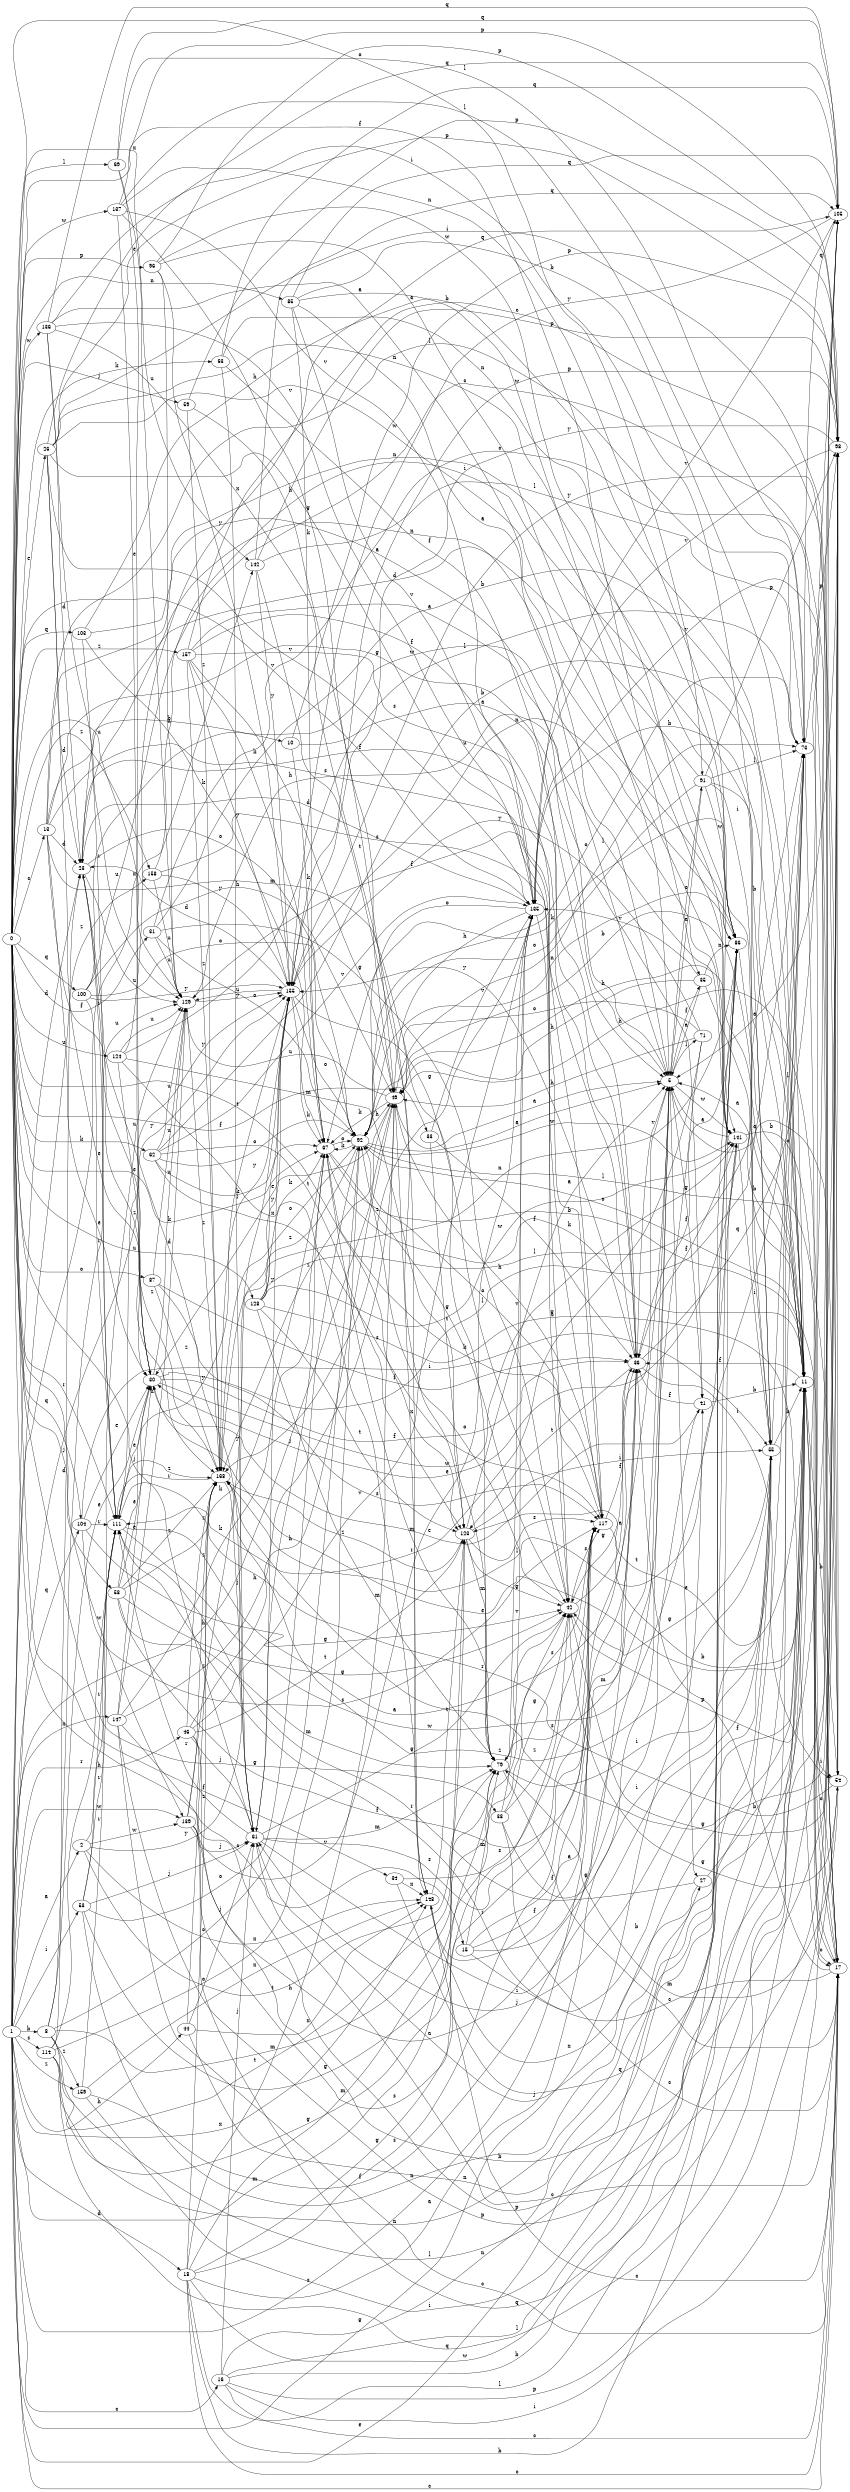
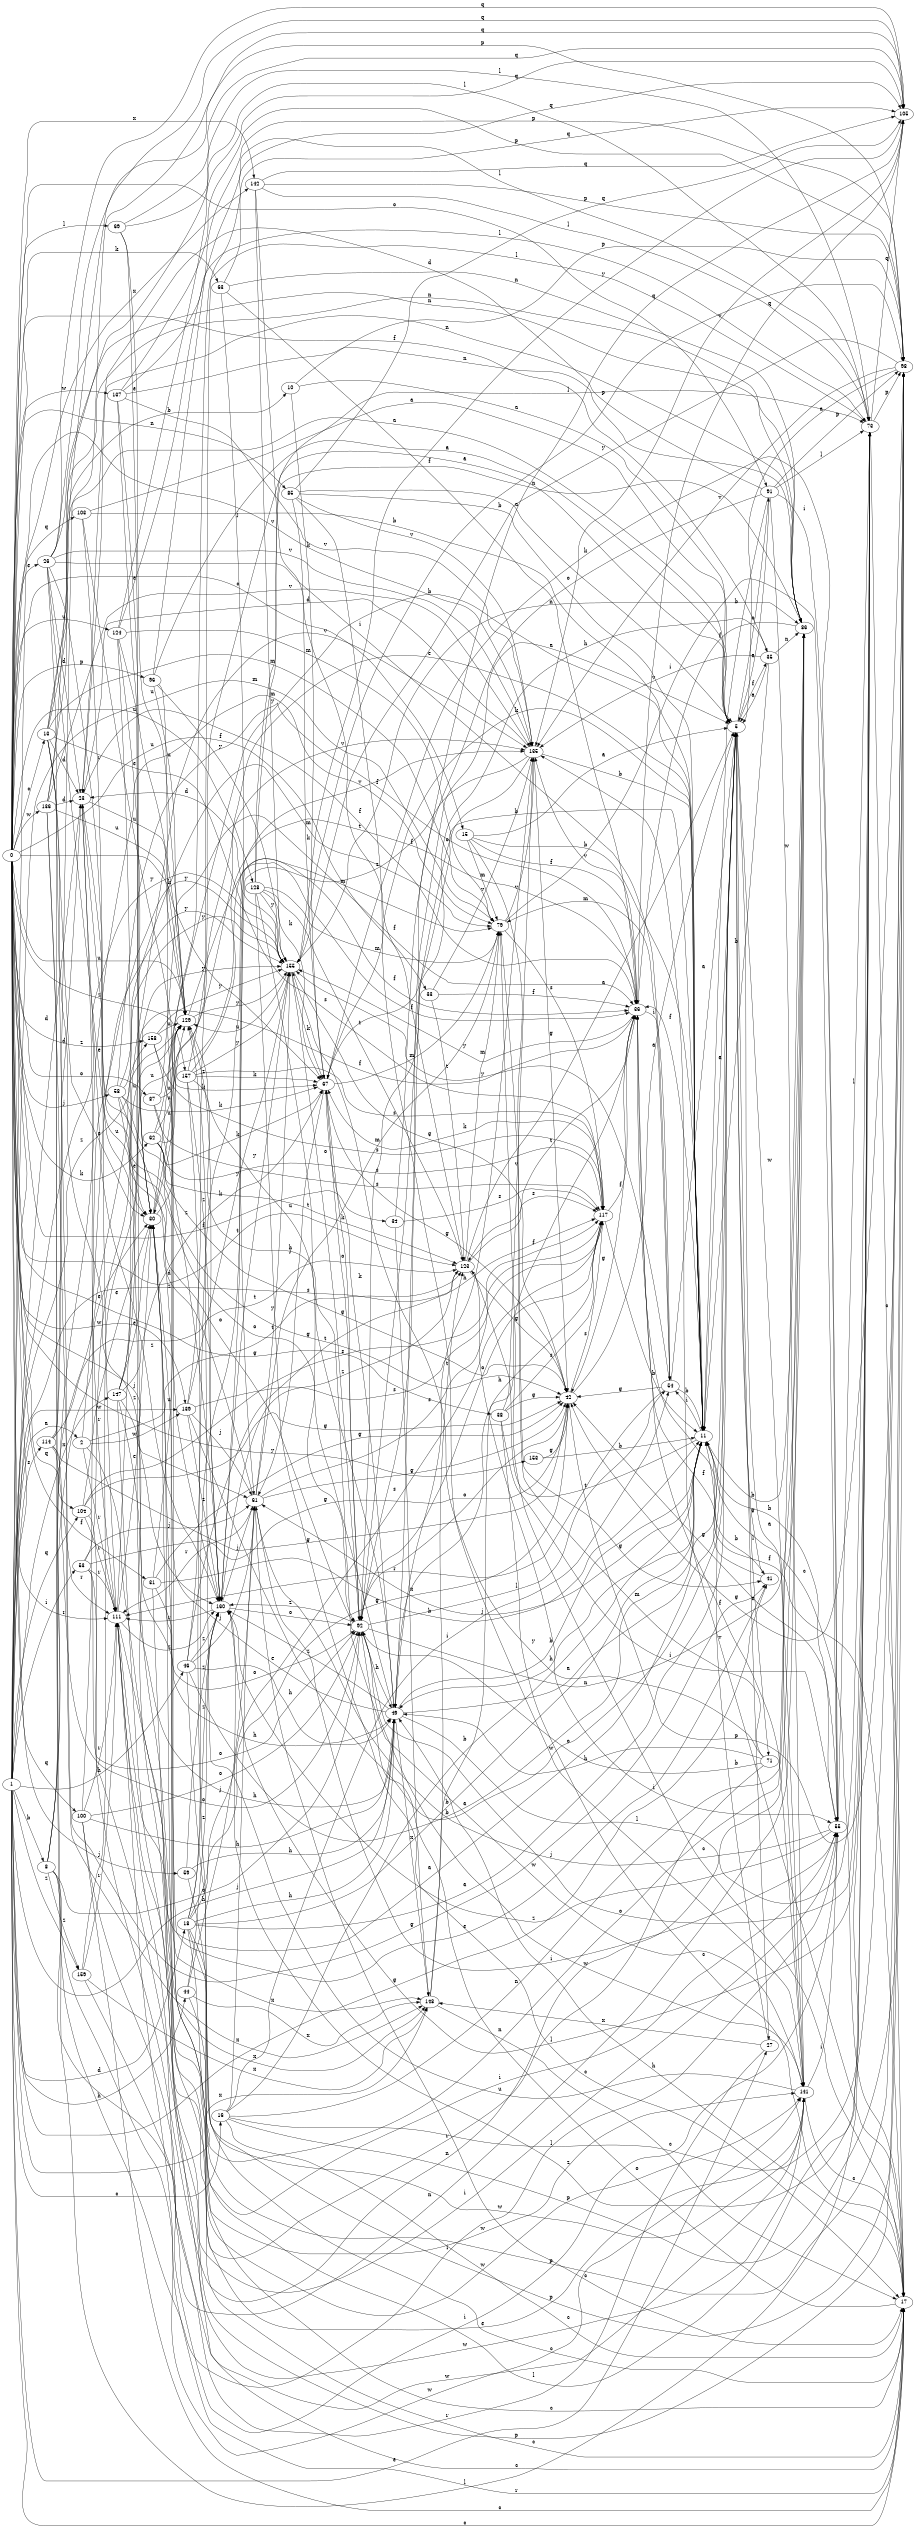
edge "36" -> "5": now "36" -> "135"
node "153": added
node "168": label "168" -> "160"
